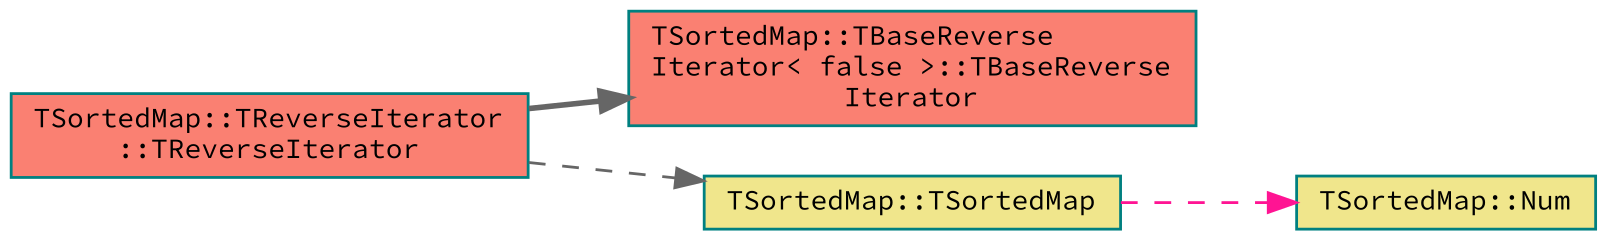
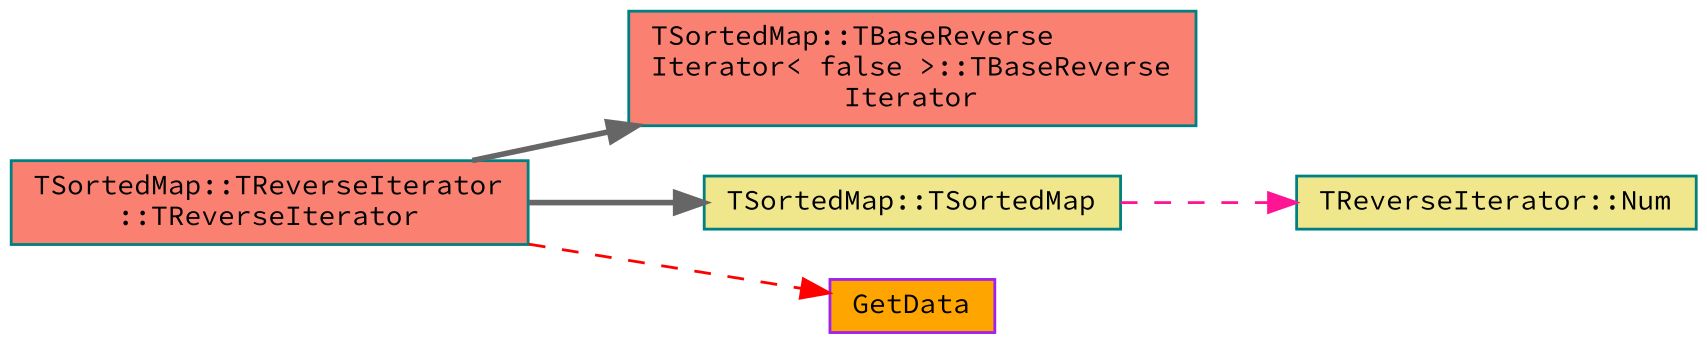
edge "TSortedMap::TReverseIterator ::TReverseIterator" -> "TSortedMap::TSortedMap": style dashed -> bold
node "TSortedMap::Num": label "TSortedMap::Num" -> "TReverseIterator::Num"
node "GetData": added
